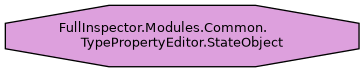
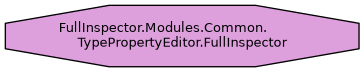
node "FullInspector.Modules.Common. TypePropertyEditor.StateObject": label "FullInspector.Modules.Common. TypePropertyEditor.StateObject" -> "FullInspector.Modules.Common. TypePropertyEditor.FullInspector"
